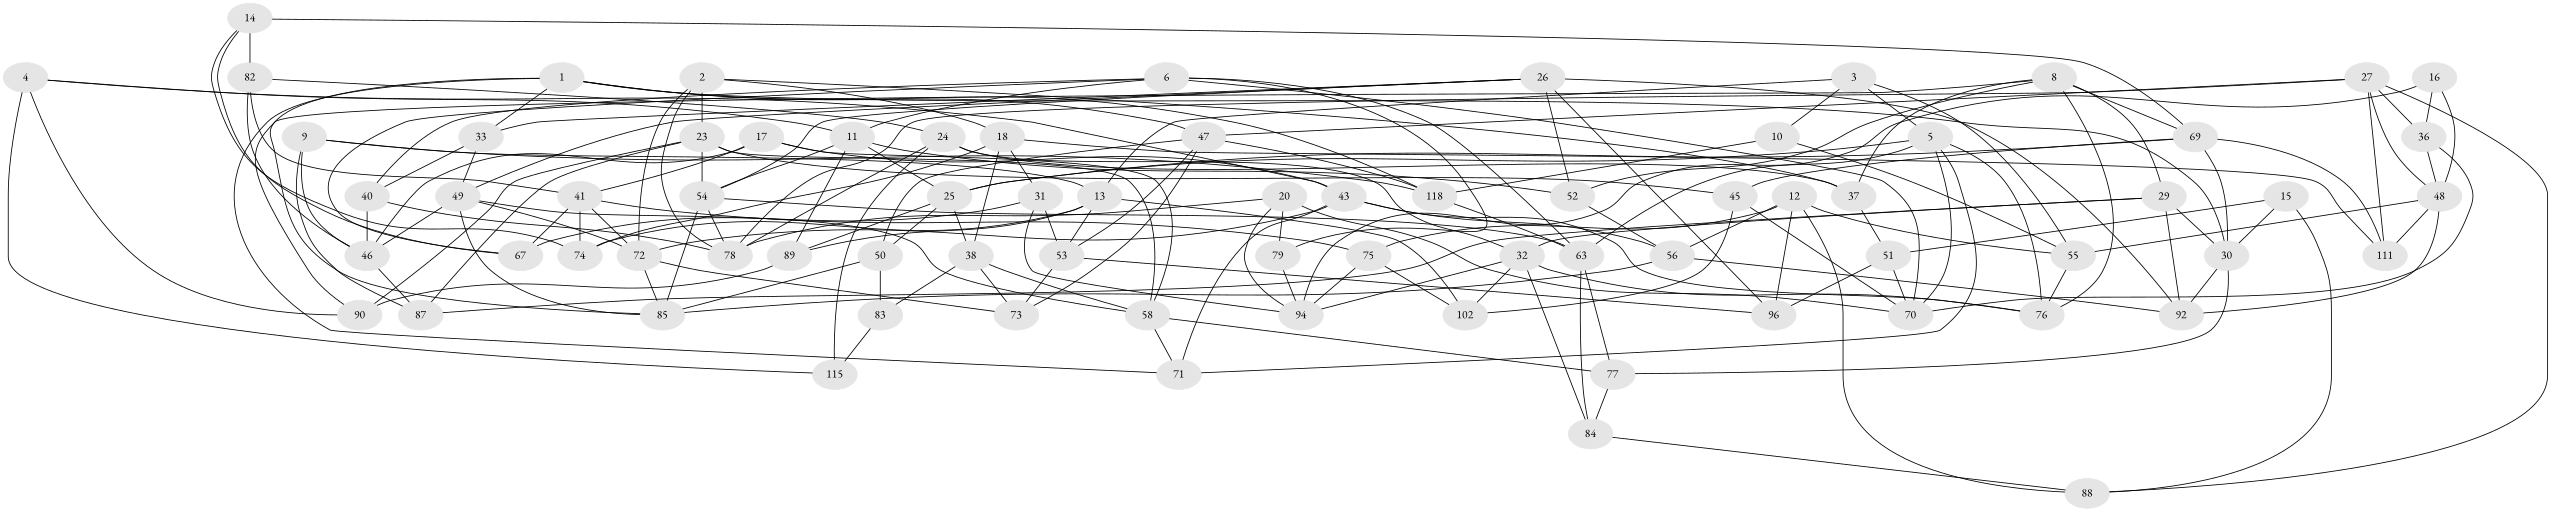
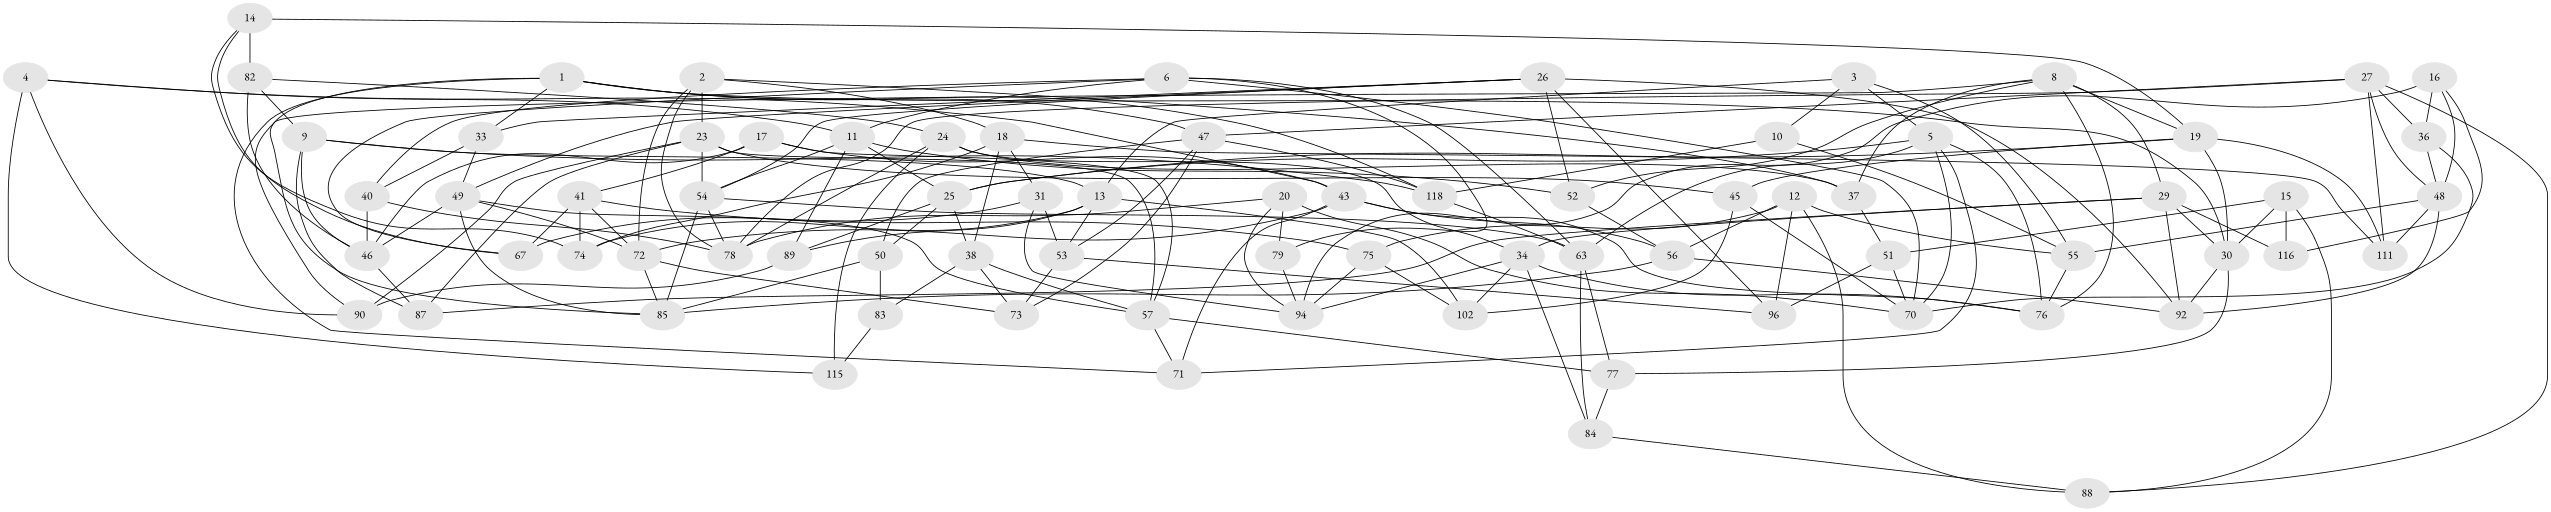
node "69": label "69" -> "19"
edge "82" -- "41": now "82" -- "9"
node "32": label "32" -> "34"
node "116": added
node "58": label "58" -> "57"
